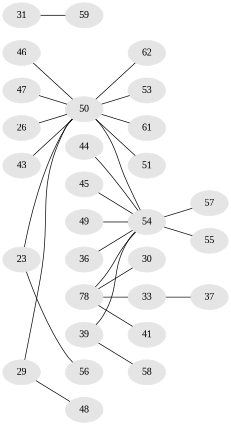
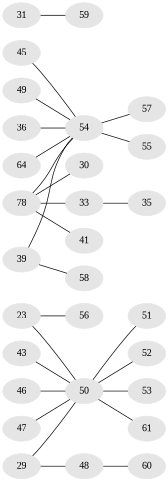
node "62": label "62" -> "52"
node "26": removed
node "44": label "44" -> "64"
edge "50" -- "54": removed
node "37": label "37" -> "35"
node "60": added
